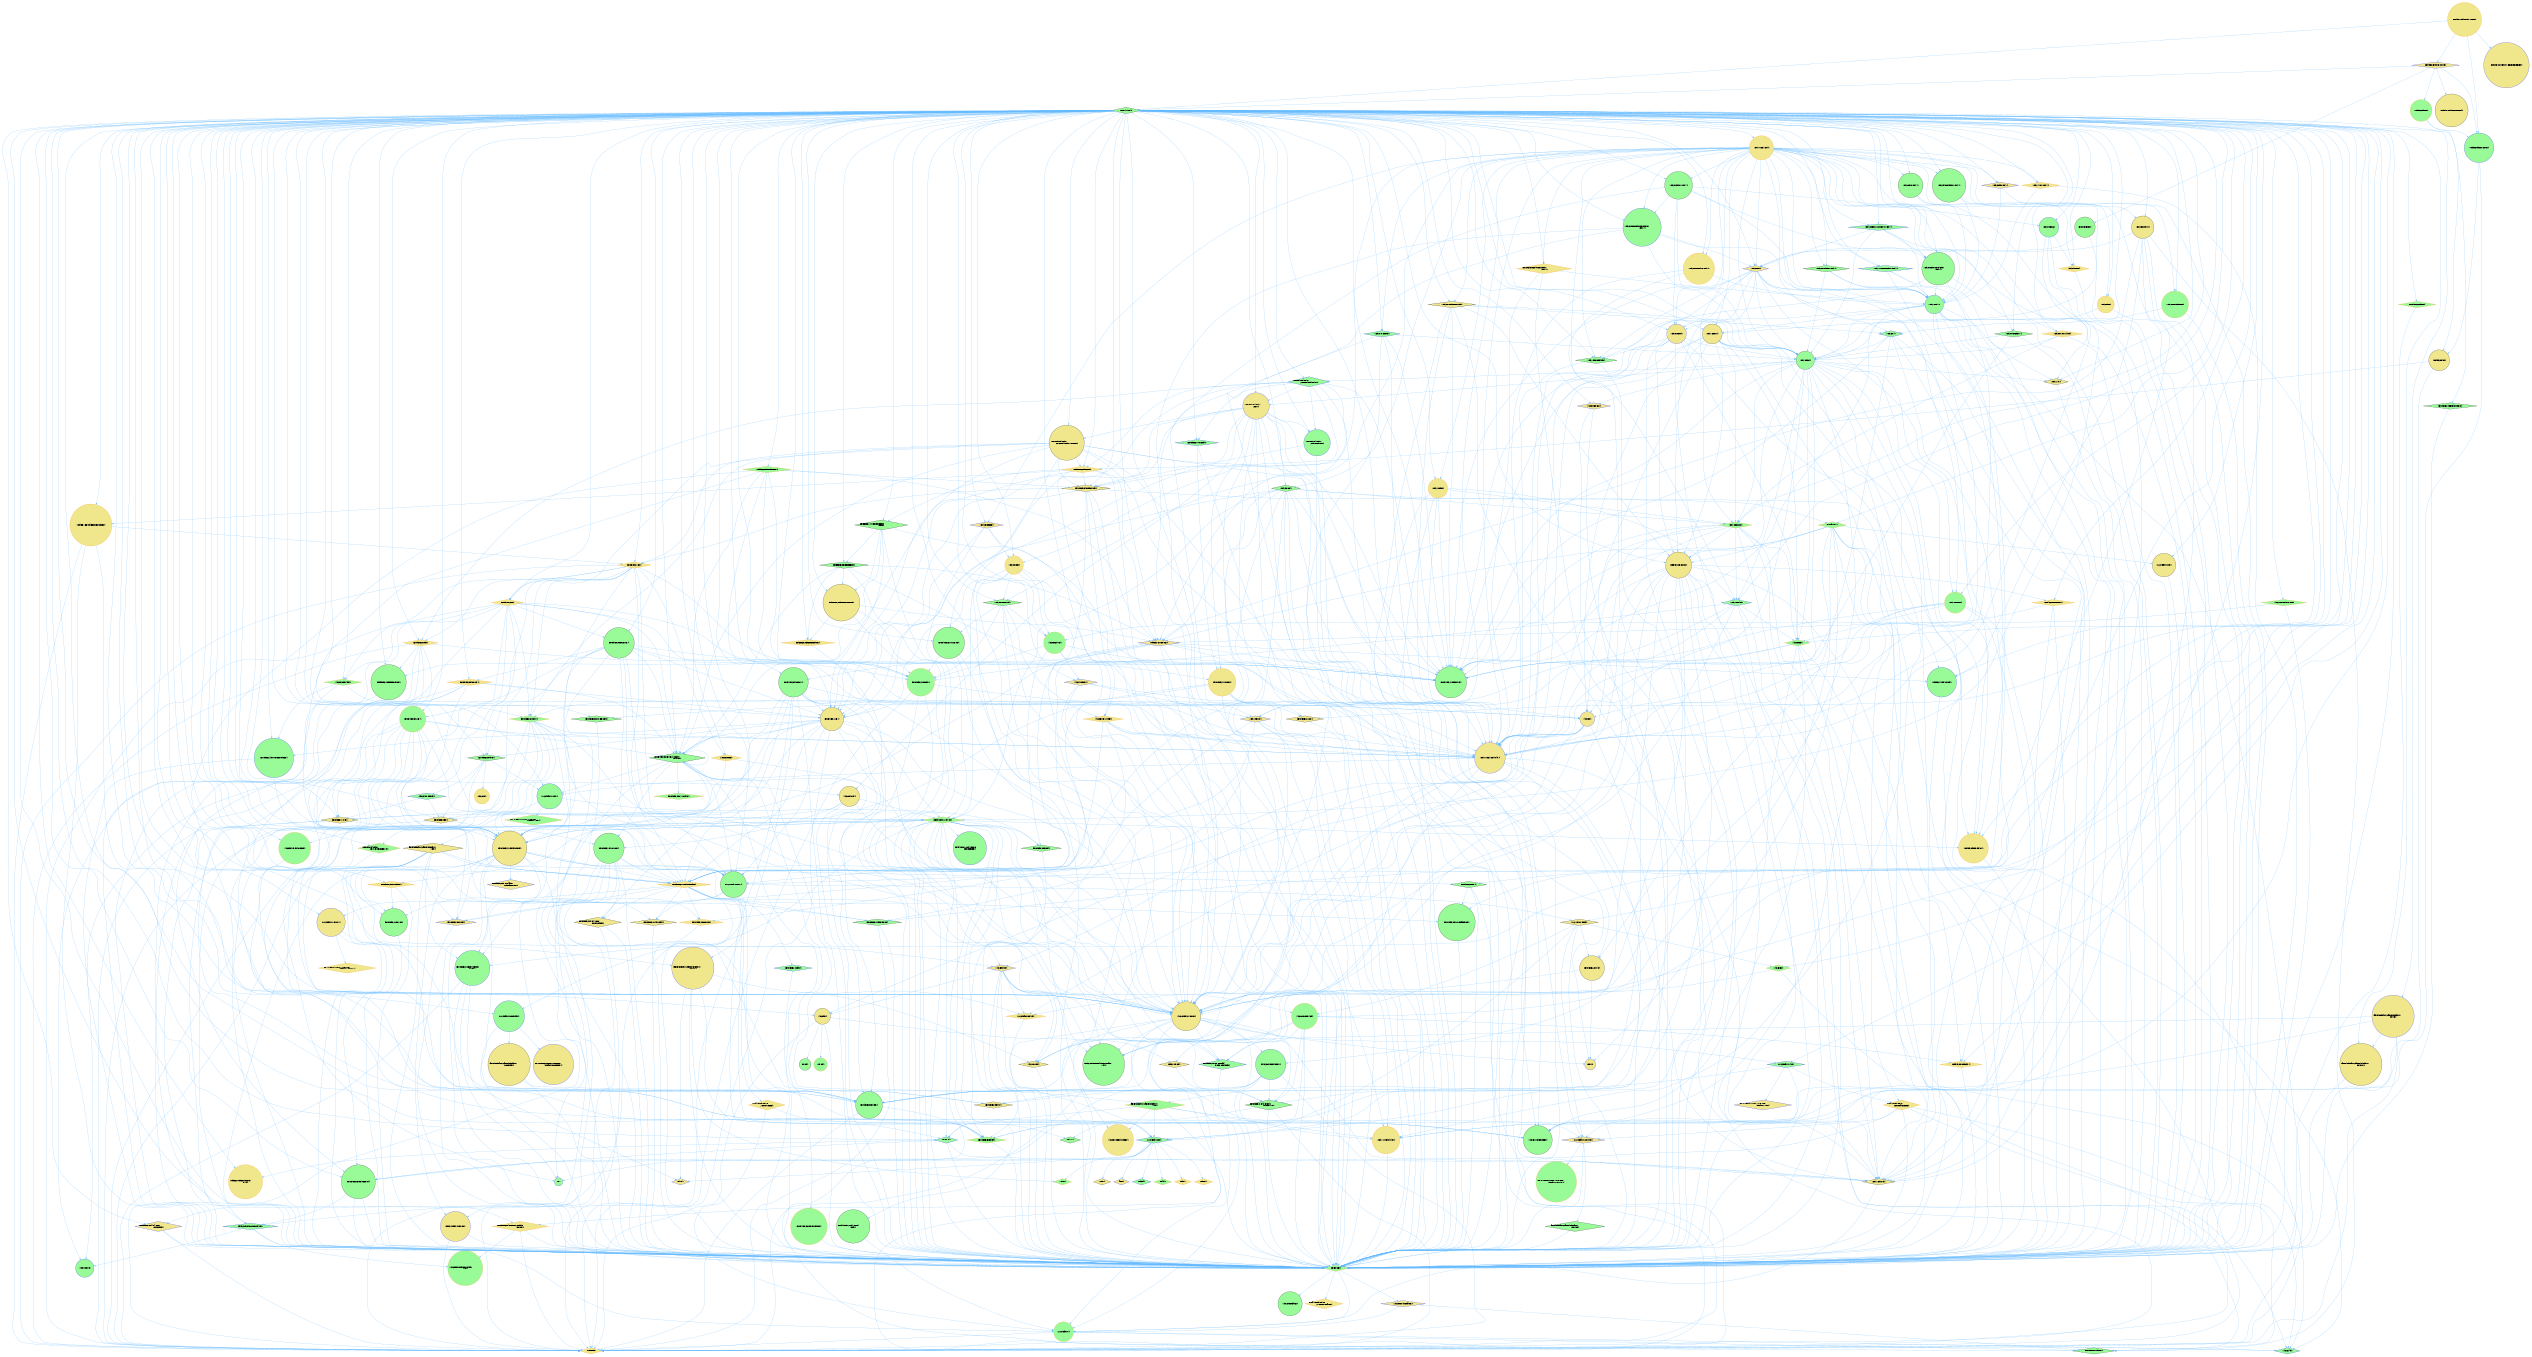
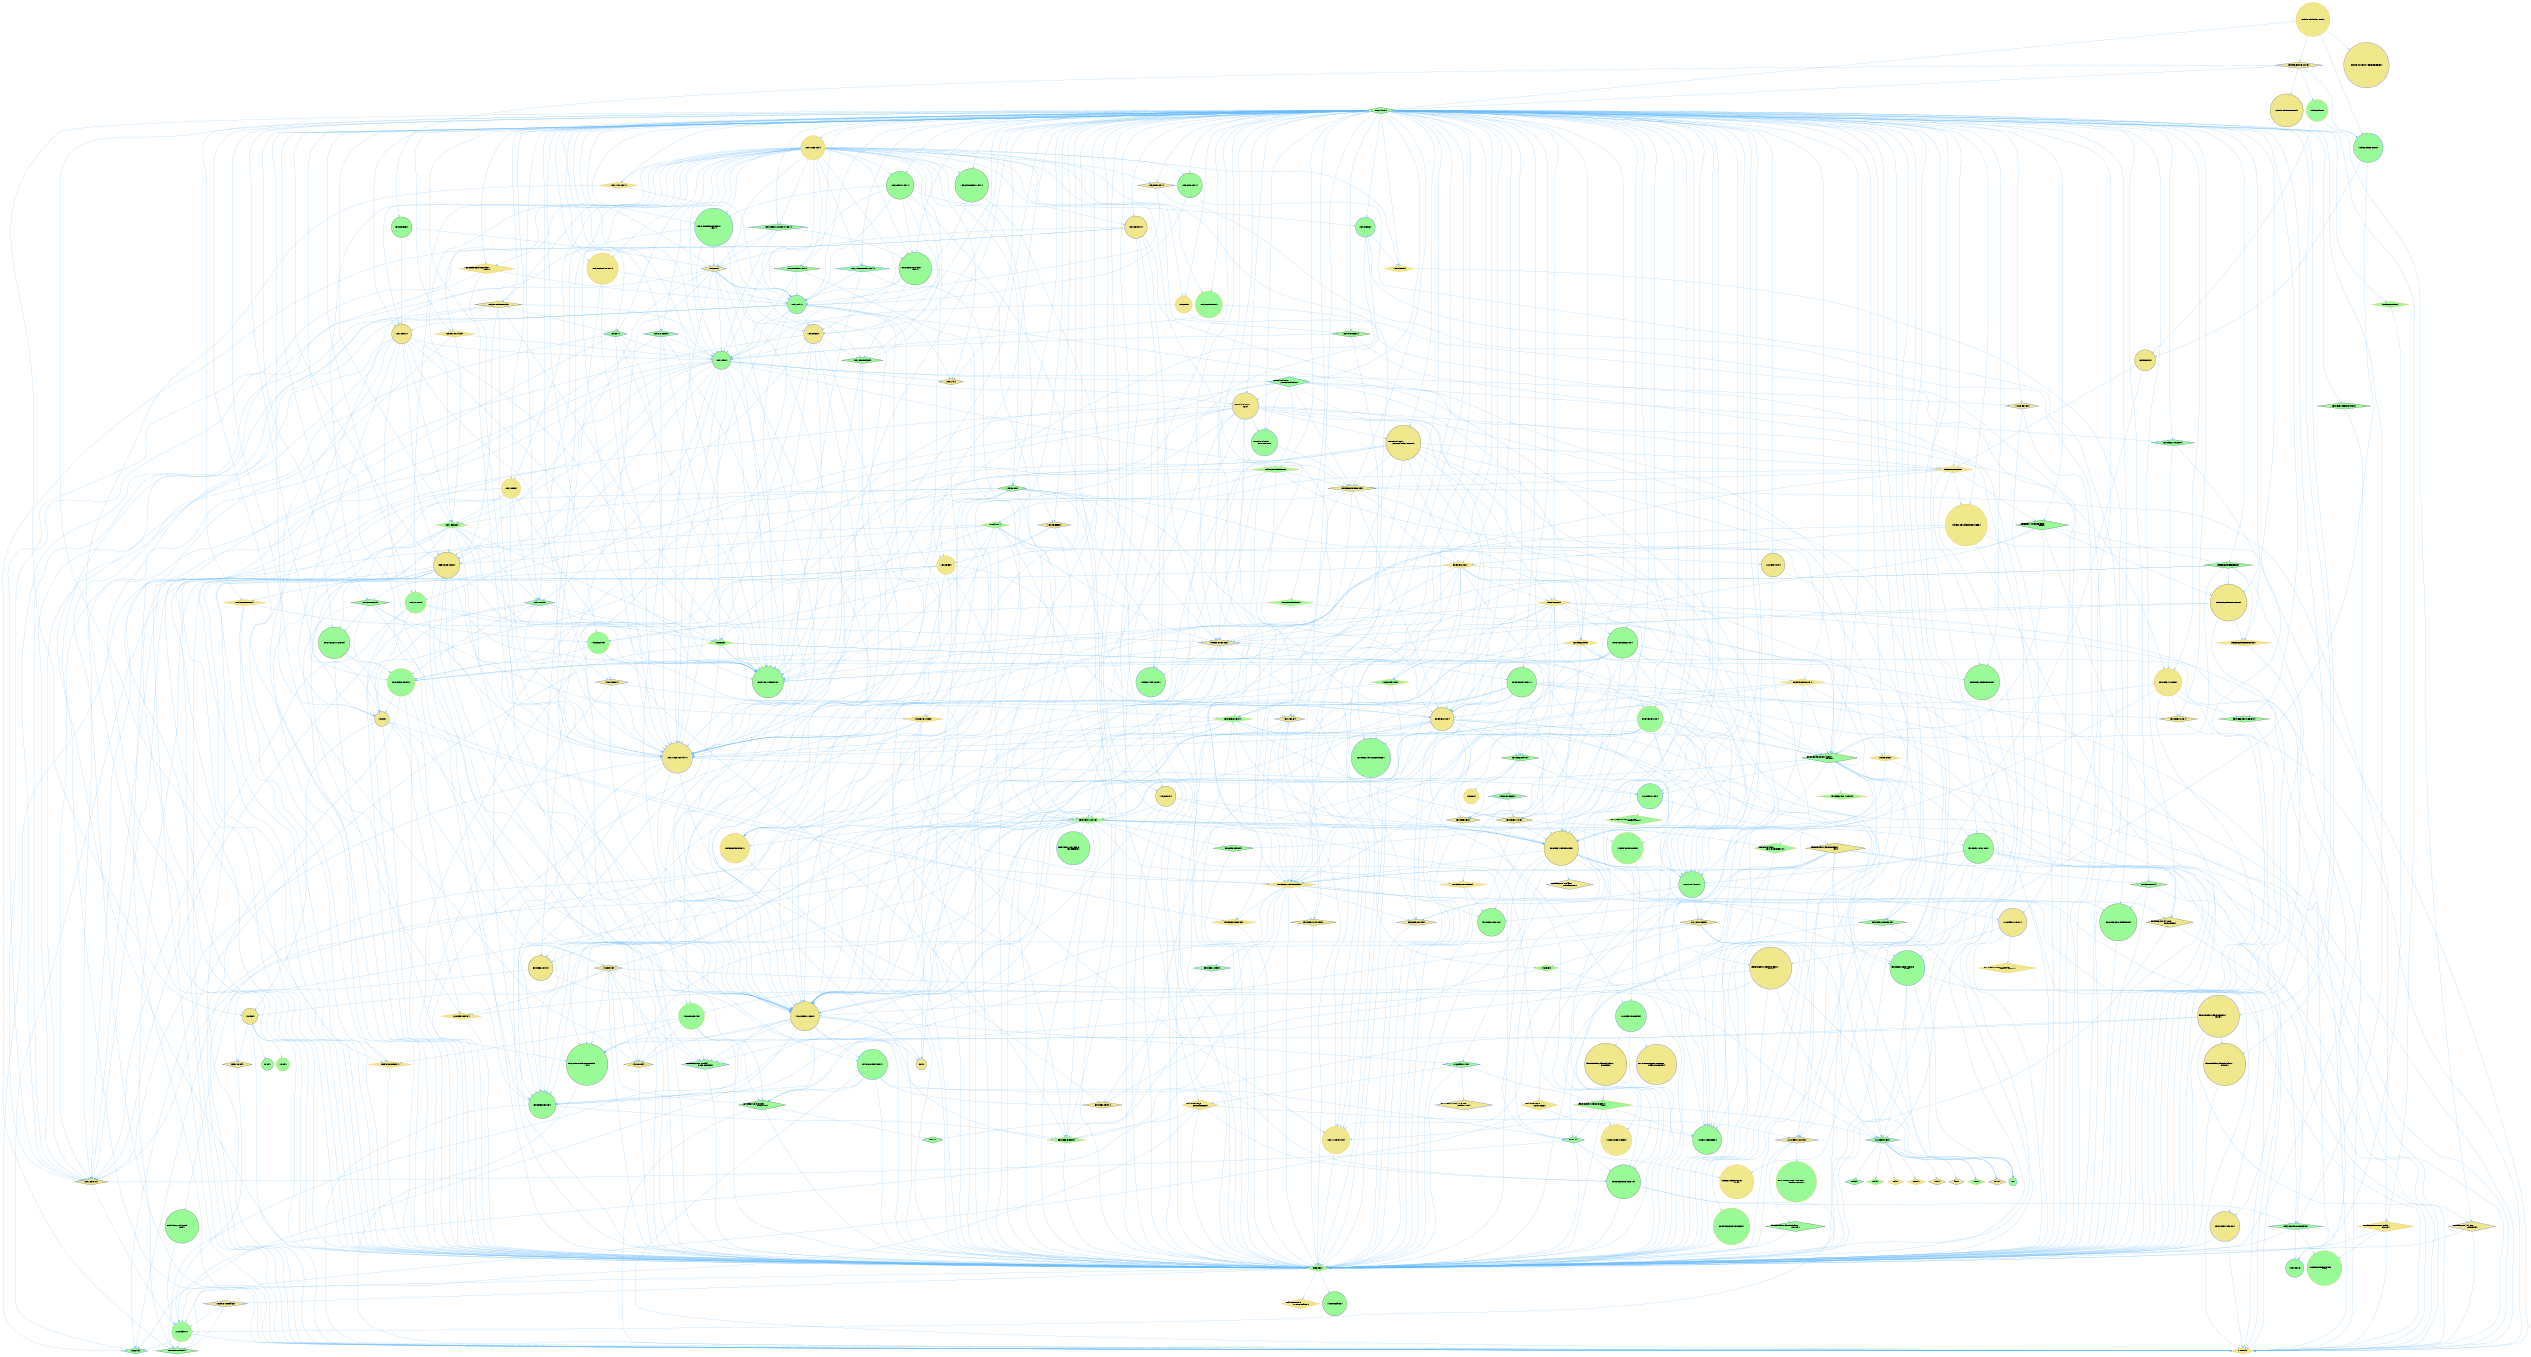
edge "Misc/DateTime.h" -> "Templates/IsSigned.h": now "Misc/DateTime.h" -> "Serialization/Archive.h"
